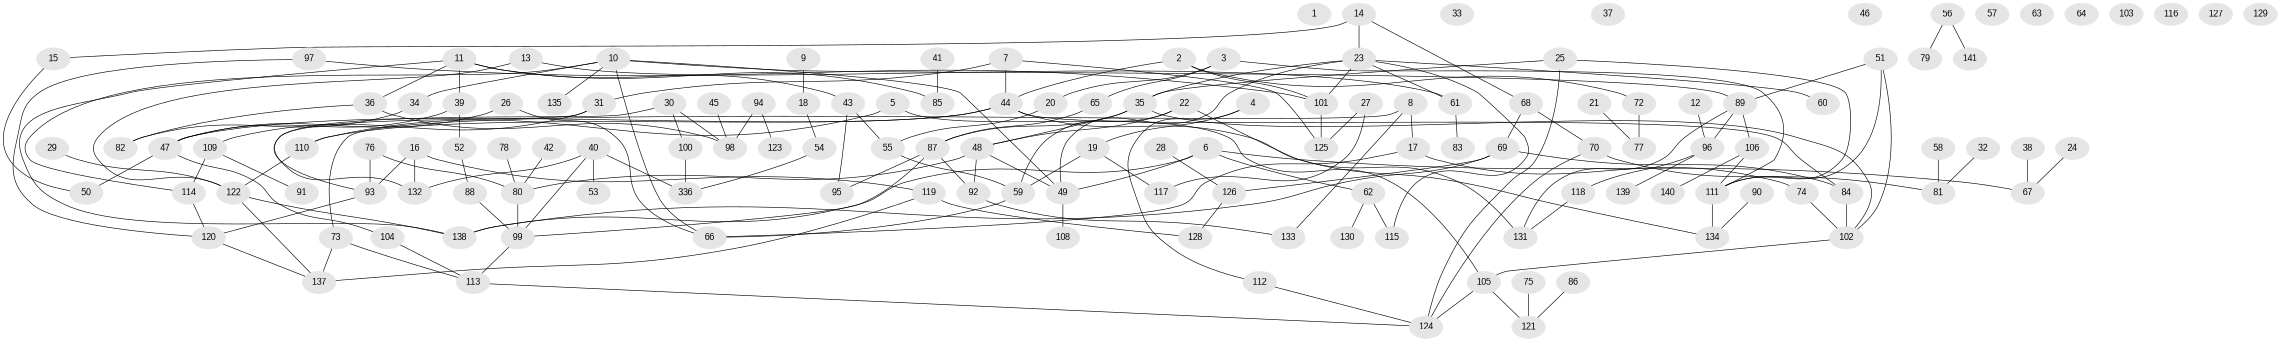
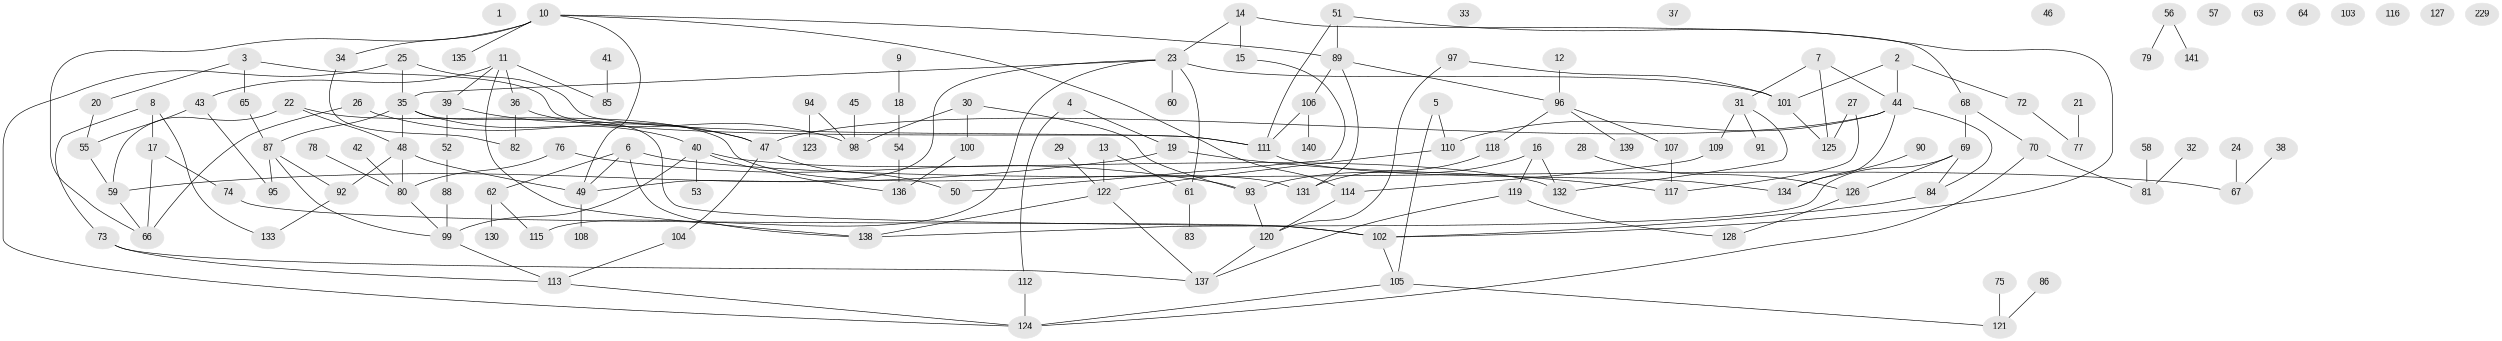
node "129": label "129" -> "229"
edge "35" -- "40": added
node "107": added
edge "109" -- "91": now "31" -- "91"
node "336": label "336" -> "136"
